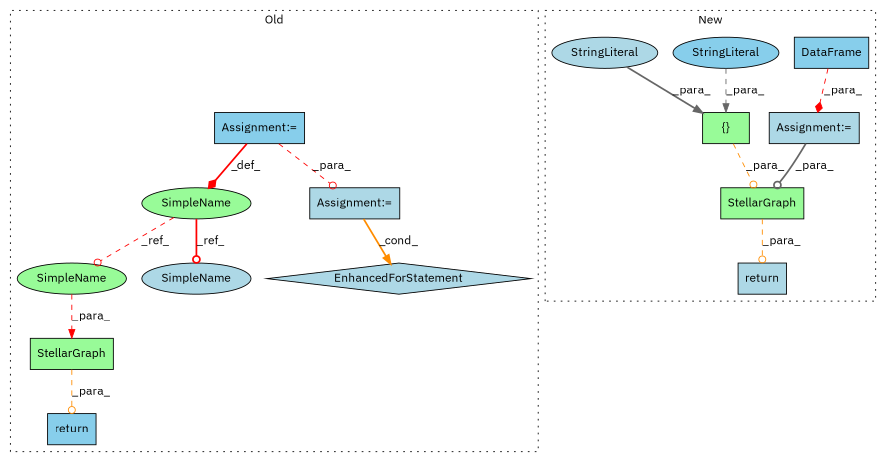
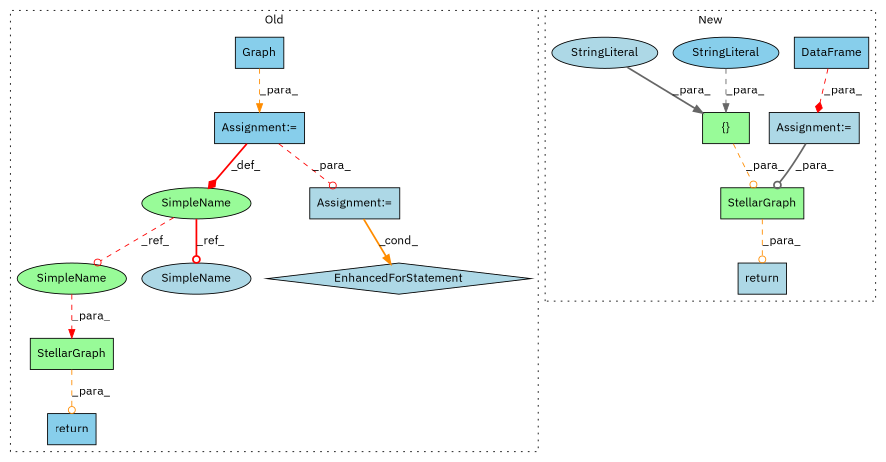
node "Graph": added
